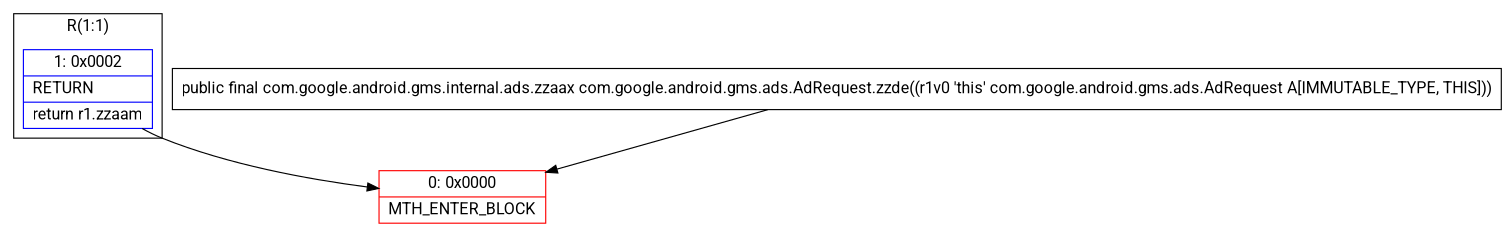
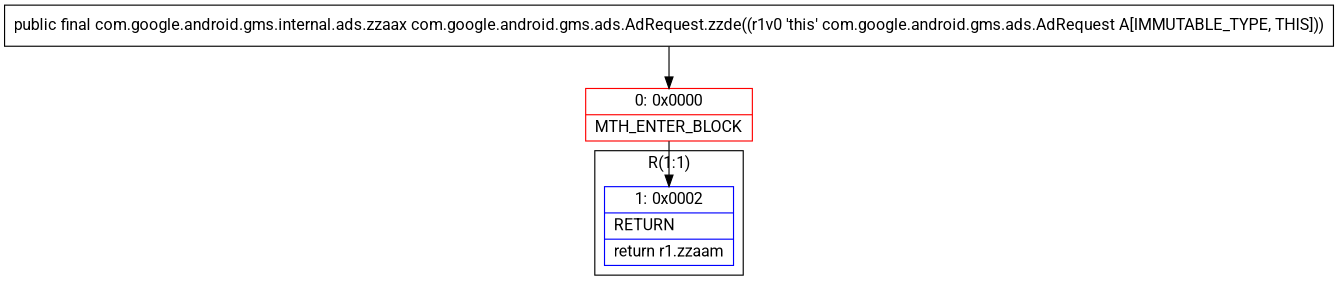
edge "1: 0x0002" -> "0: 0x0000": reversed
